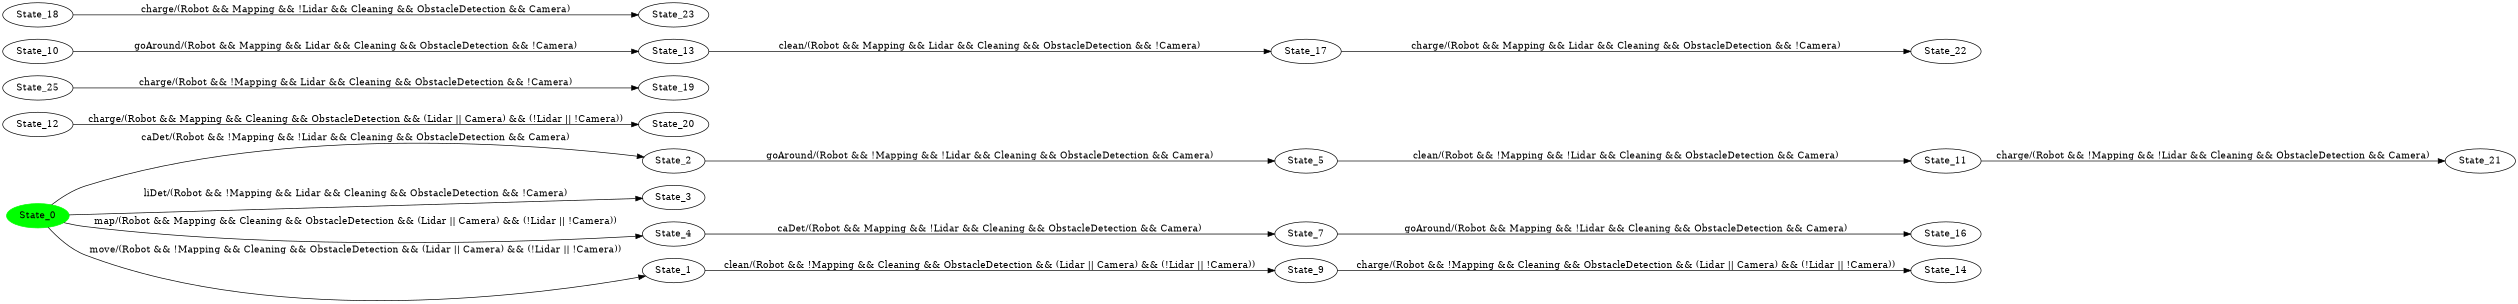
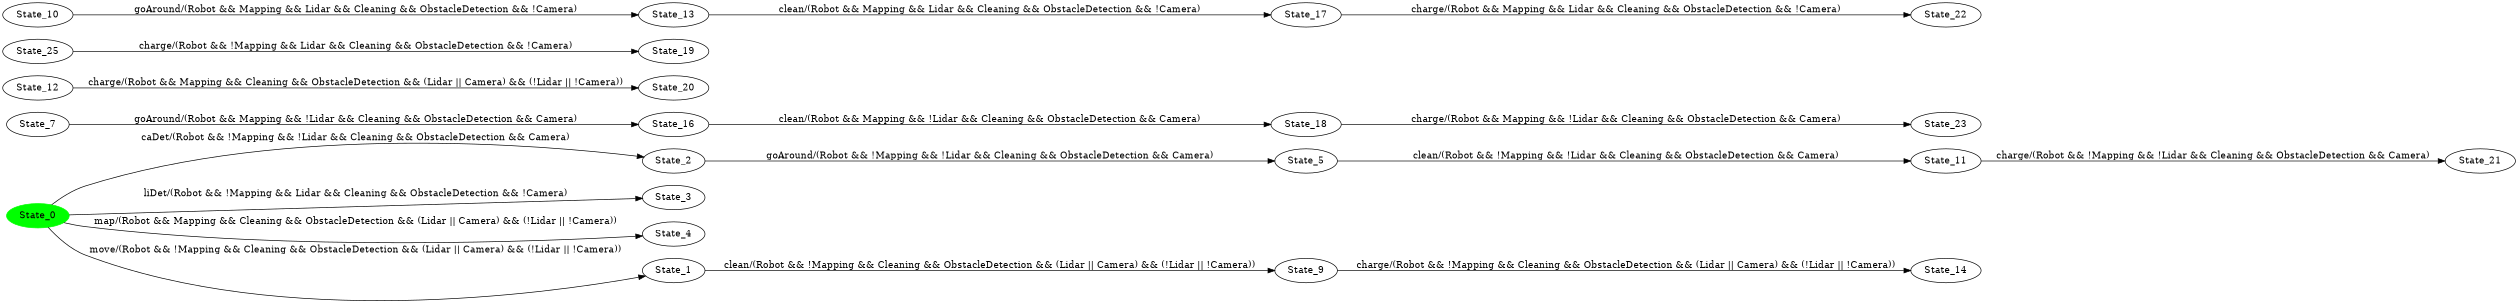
edge "State_16" -> "State_18": added, label "clean/(Robot && Mapping && !Lidar && Cleaning && ObstacleDetection && Camera)"
edge "State_4" -> "State_7": removed, label "caDet/(Robot && Mapping && !Lidar && Cleaning && ObstacleDetection && Camera)"
